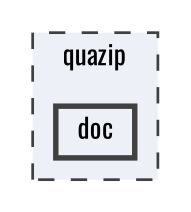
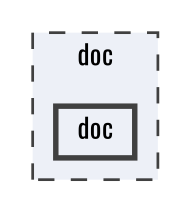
cluster "quazip": label "quazip" -> "doc"
